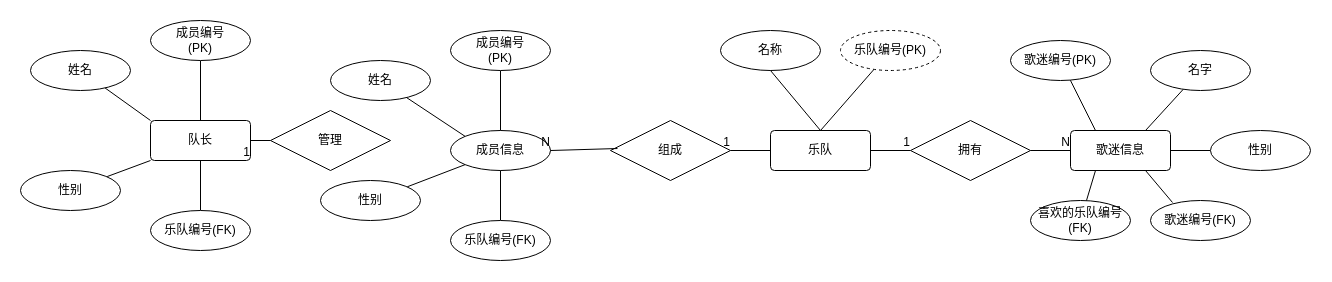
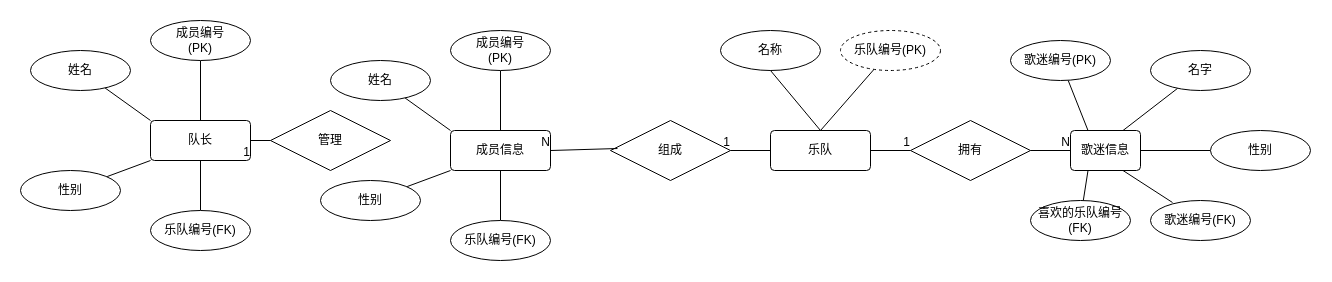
node "成员信息": shape ellipse -> rounded rectangle
node "歌迷信息": size 100x40 -> 70x40
